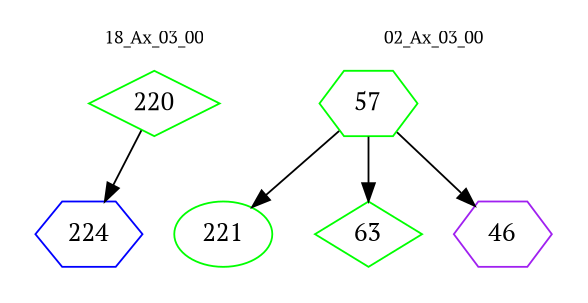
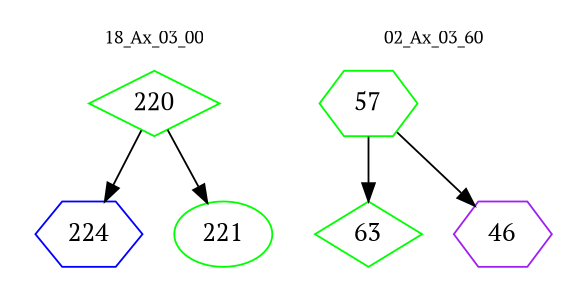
cluster "02_Ax_03_00": label "02_Ax_03_00" -> "02_Ax_03_60"
edge "57" -> "221": now "220" -> "221"
